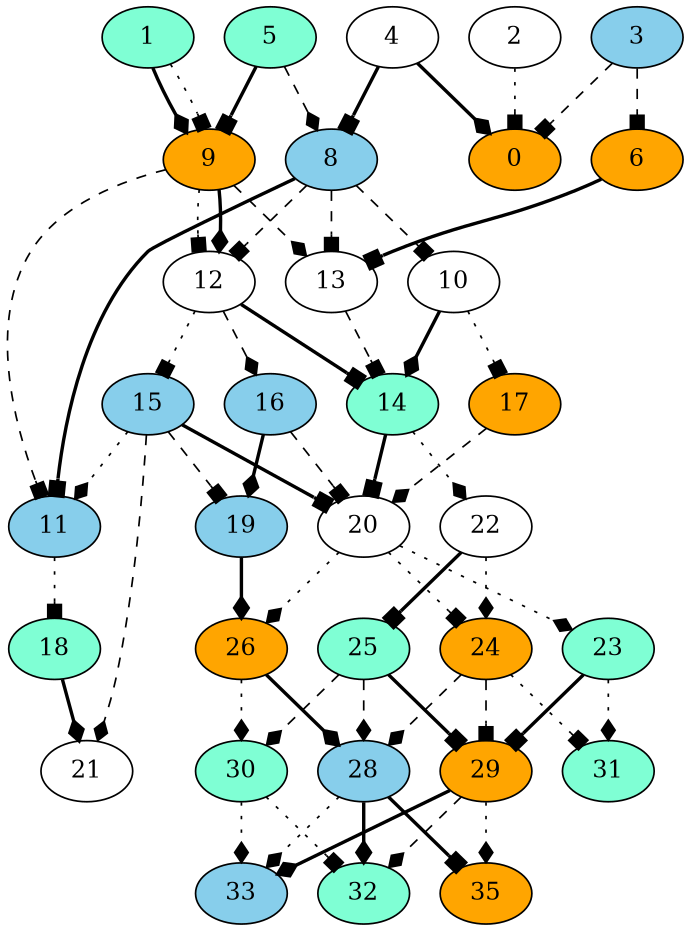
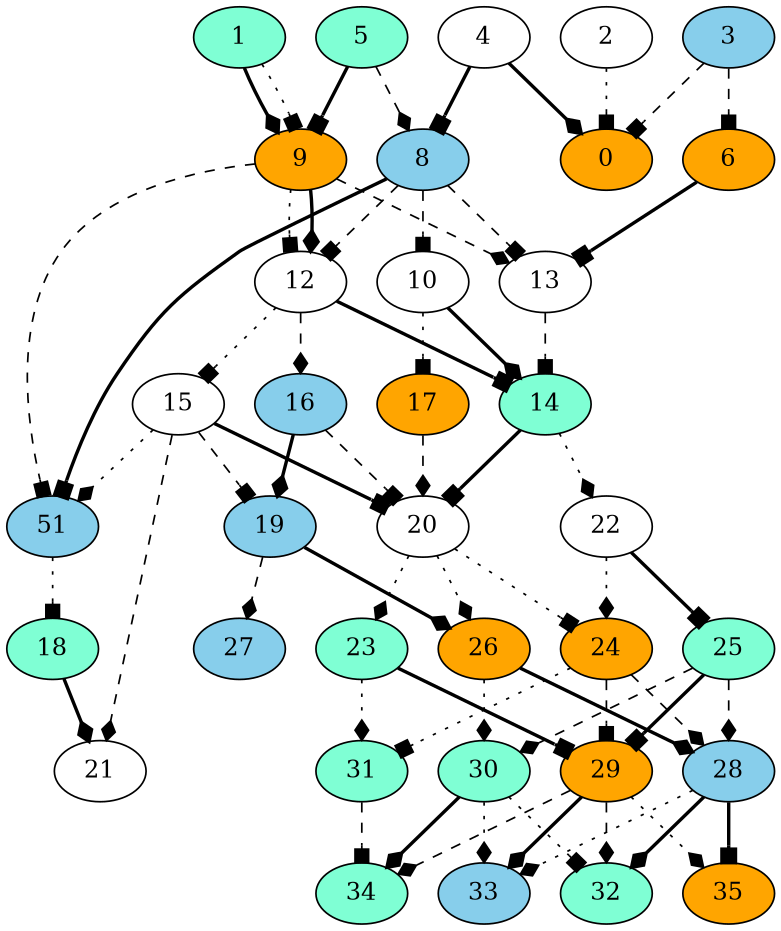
node "15": fillcolor skyblue -> white
node "11": label "11" -> "51"
node "27": added
node "34": added
